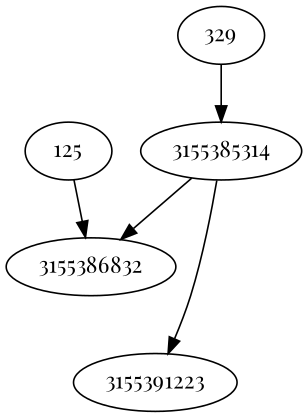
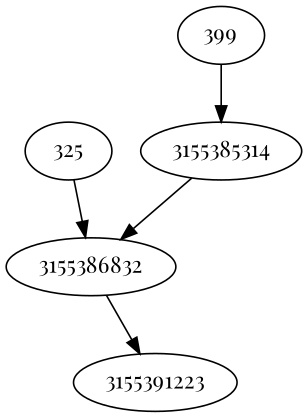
node "329": label "329" -> "399"
node "125": label "125" -> "325"
edge "3155385314" -> "3155391223": now "3155386832" -> "3155391223"
